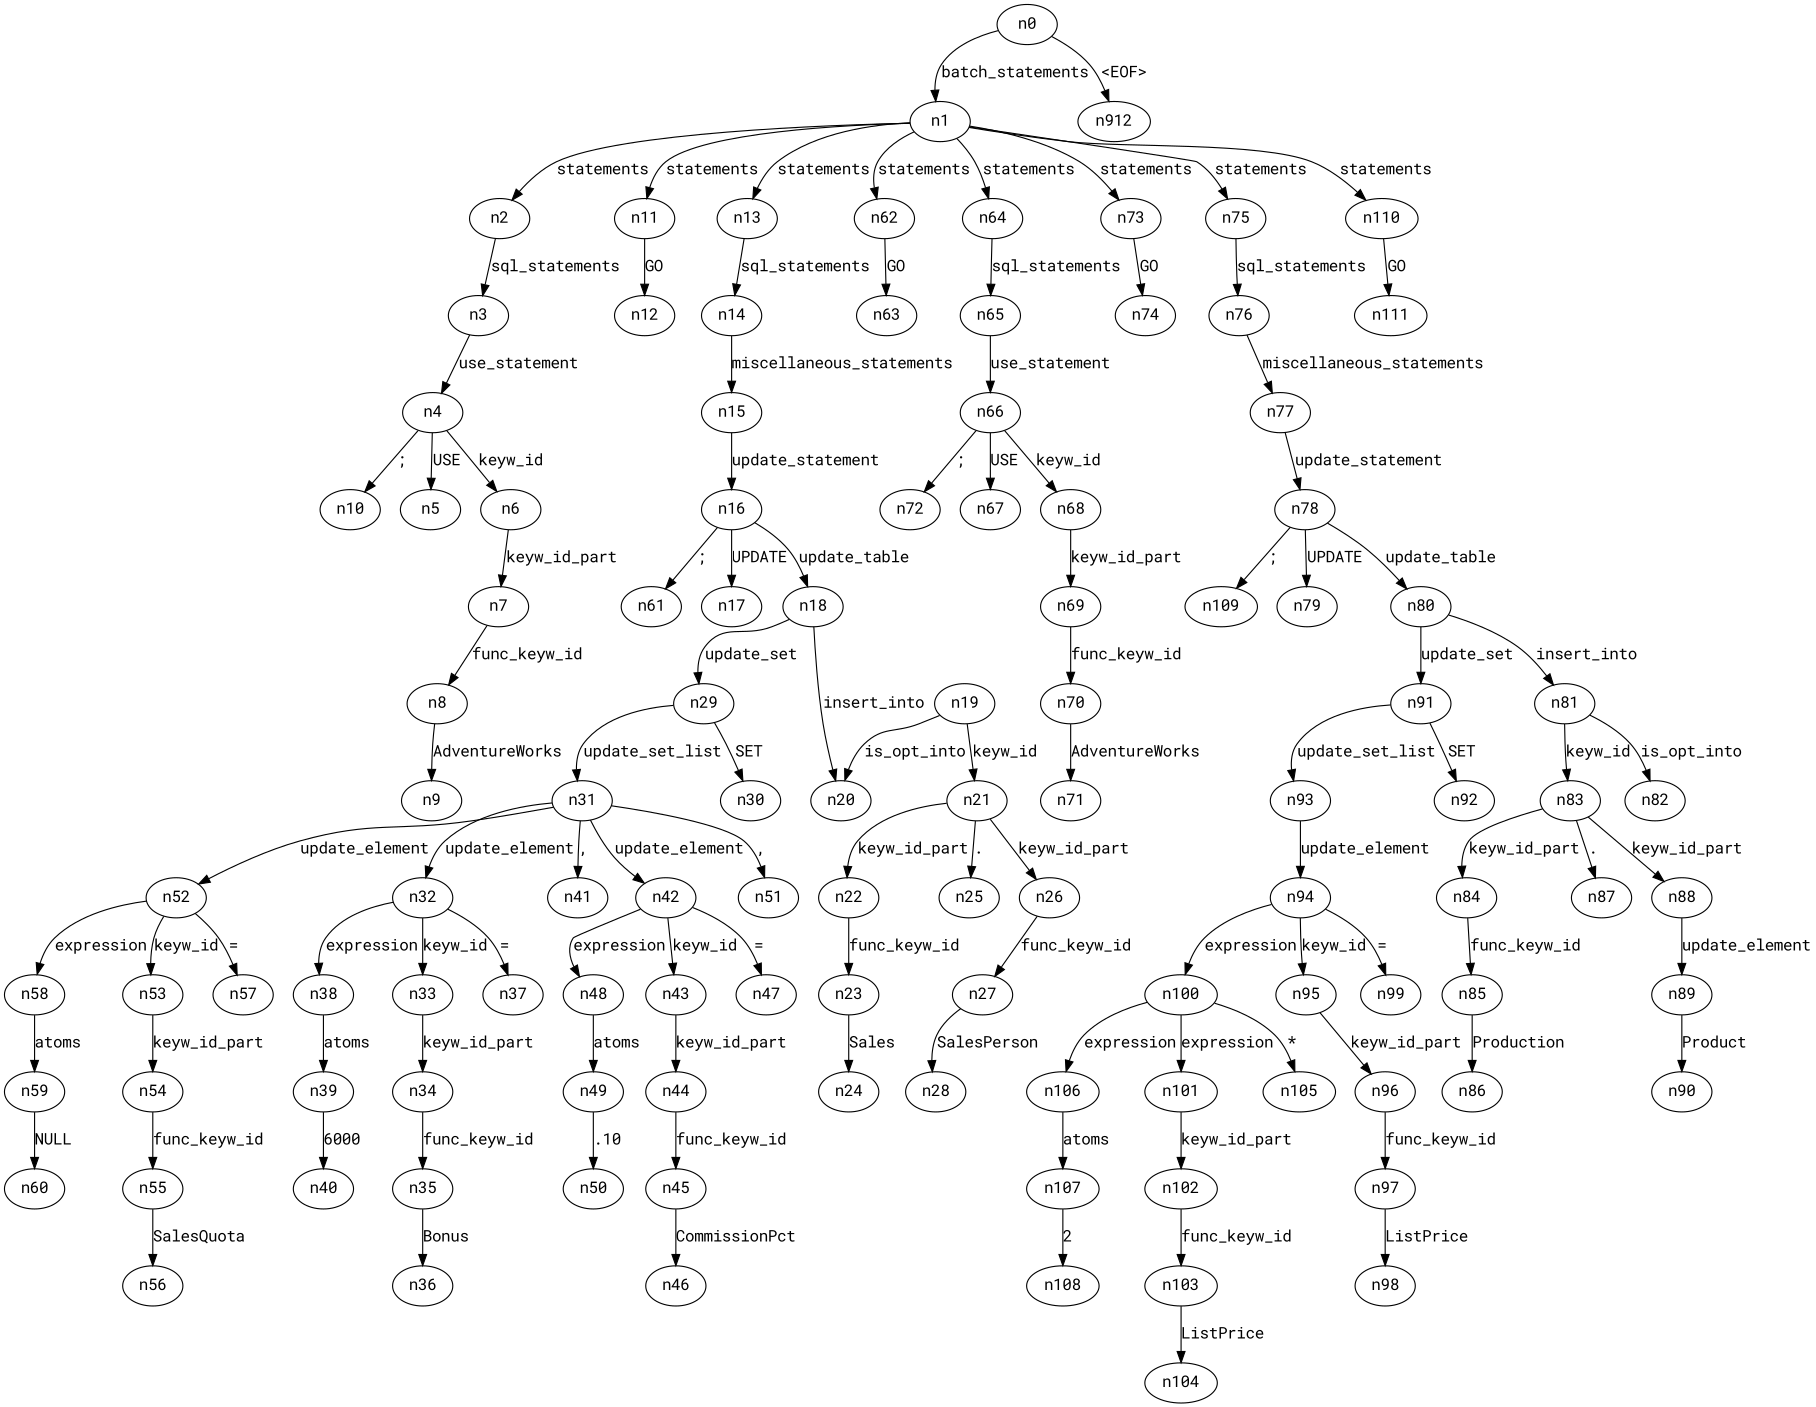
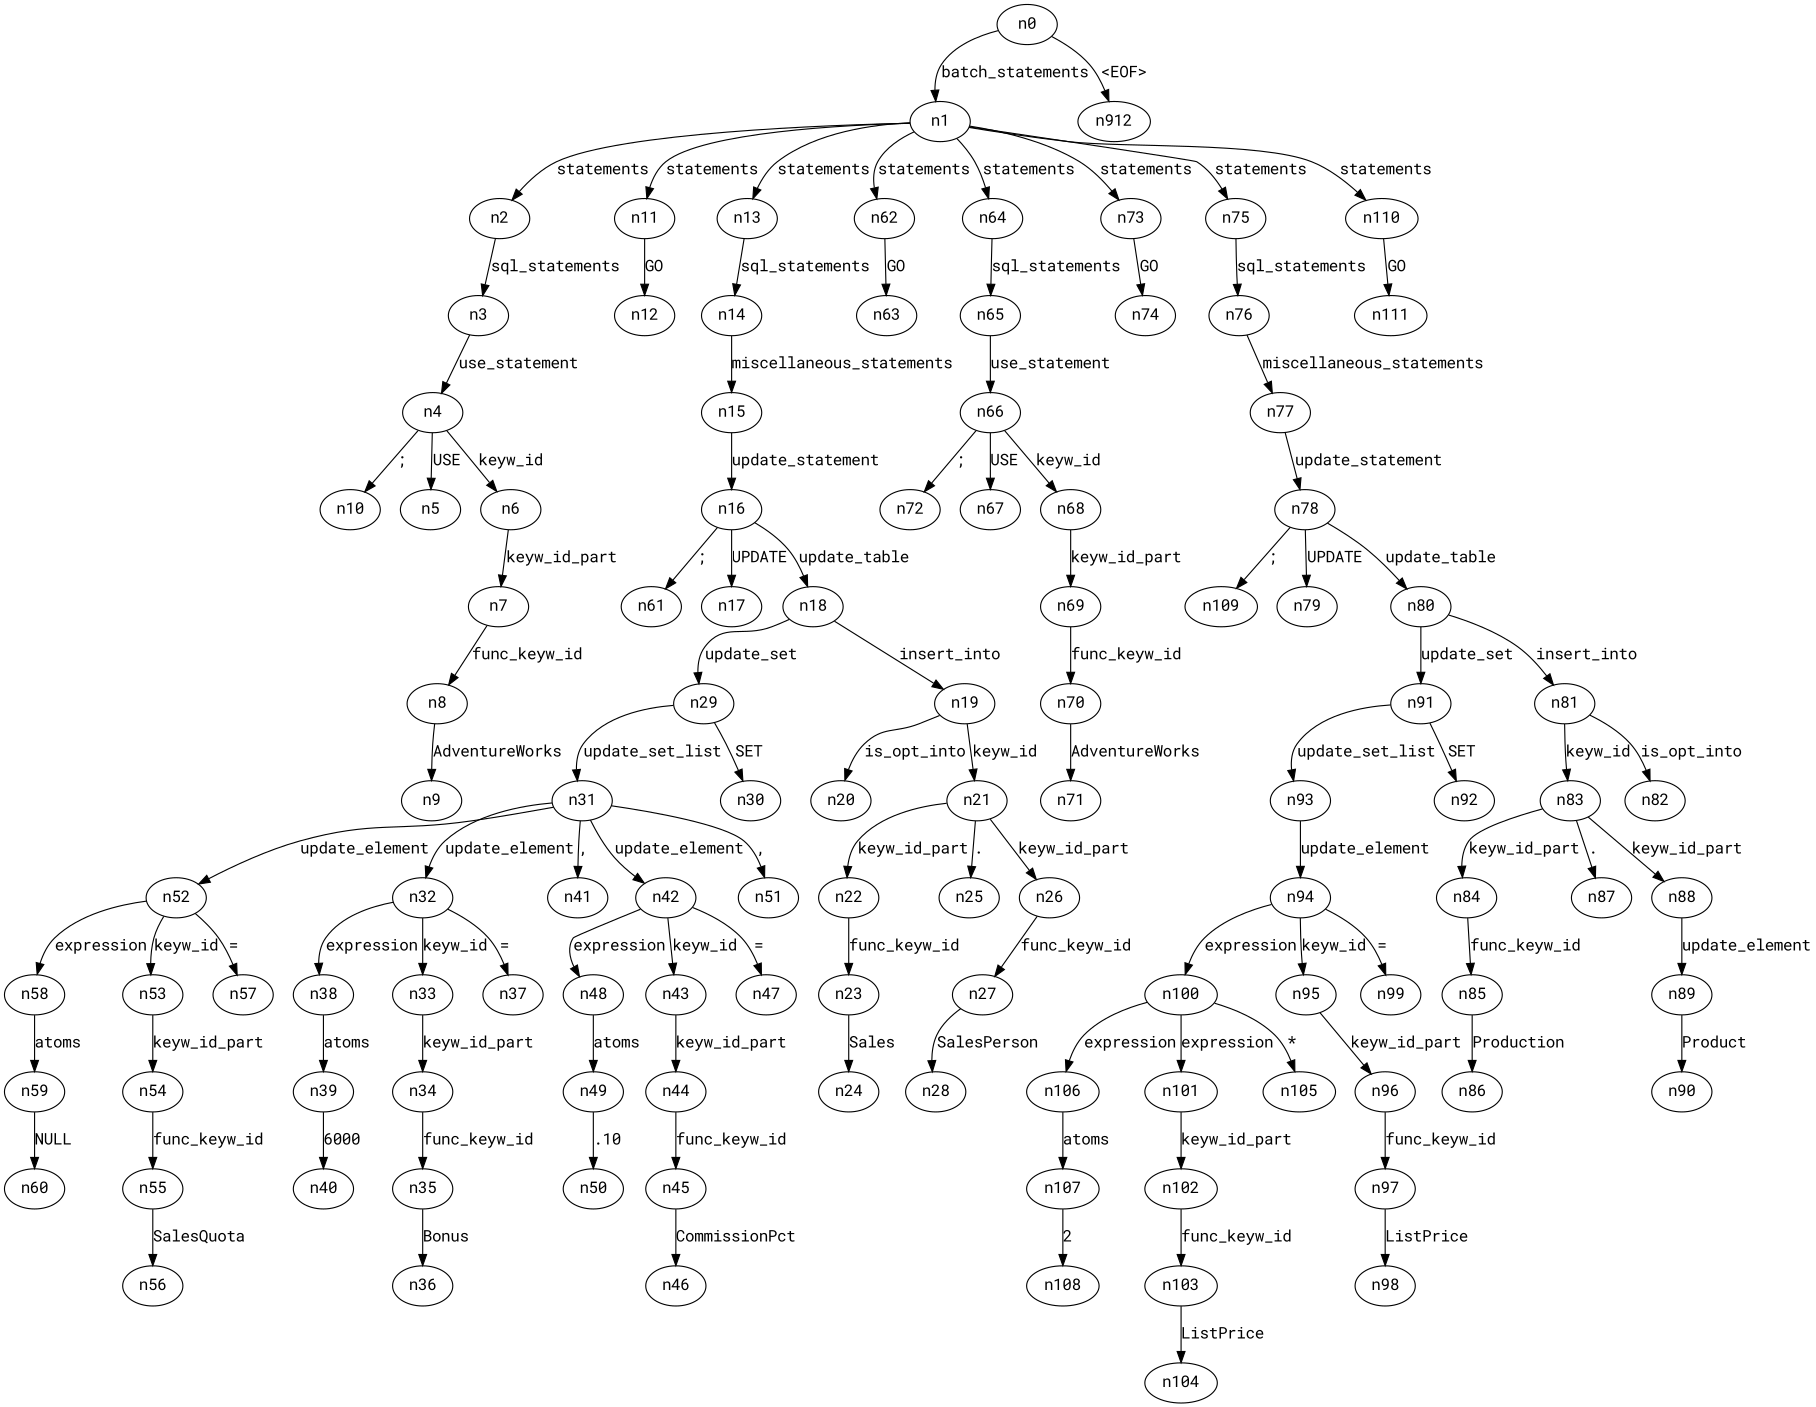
edge "n18" -> "n20": now "n18" -> "n19"
